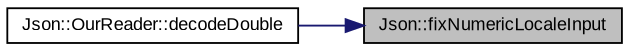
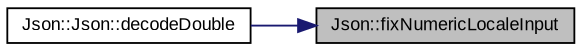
node "Json::OurReader::decodeDouble": label "Json::OurReader::decodeDouble" -> "Json::Json::decodeDouble"
